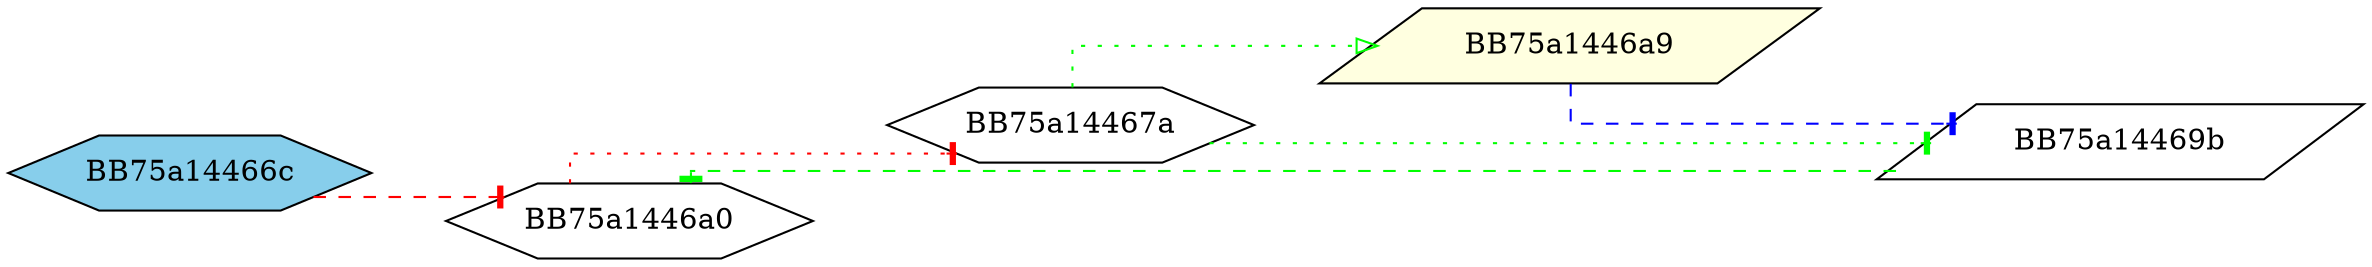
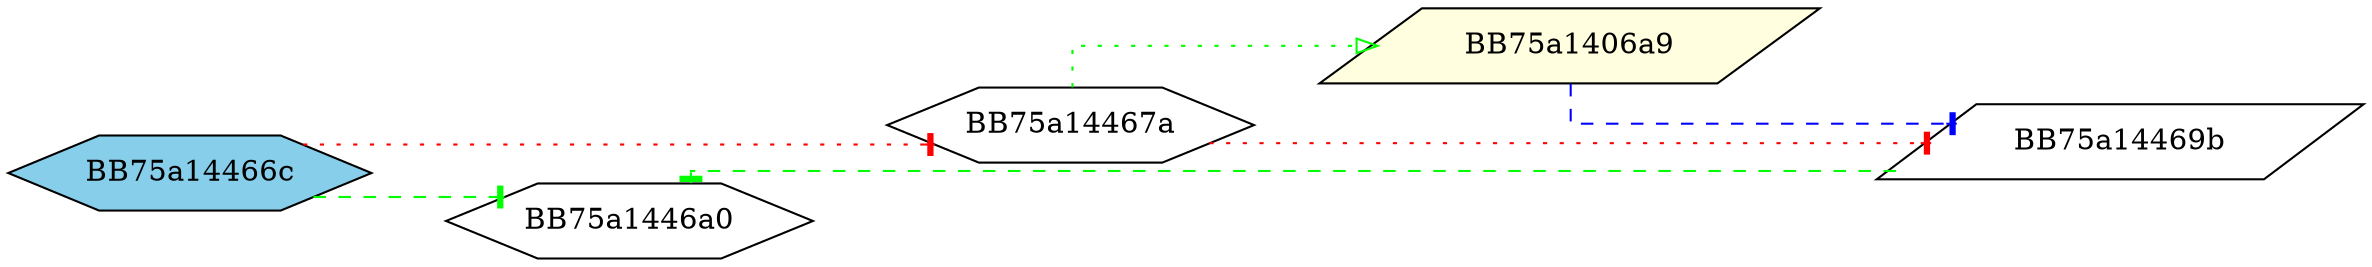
node "BB75a1446a9": label "BB75a1446a9" -> "BB75a1406a9"
edge "BB75a14467a" -> "BB75a14469b": color green -> red
edge "BB75a1446a0" -> "BB75a14467a": now "BB75a14466c" -> "BB75a14467a"
edge "BB75a14466c" -> "BB75a1446a0": color red -> green
